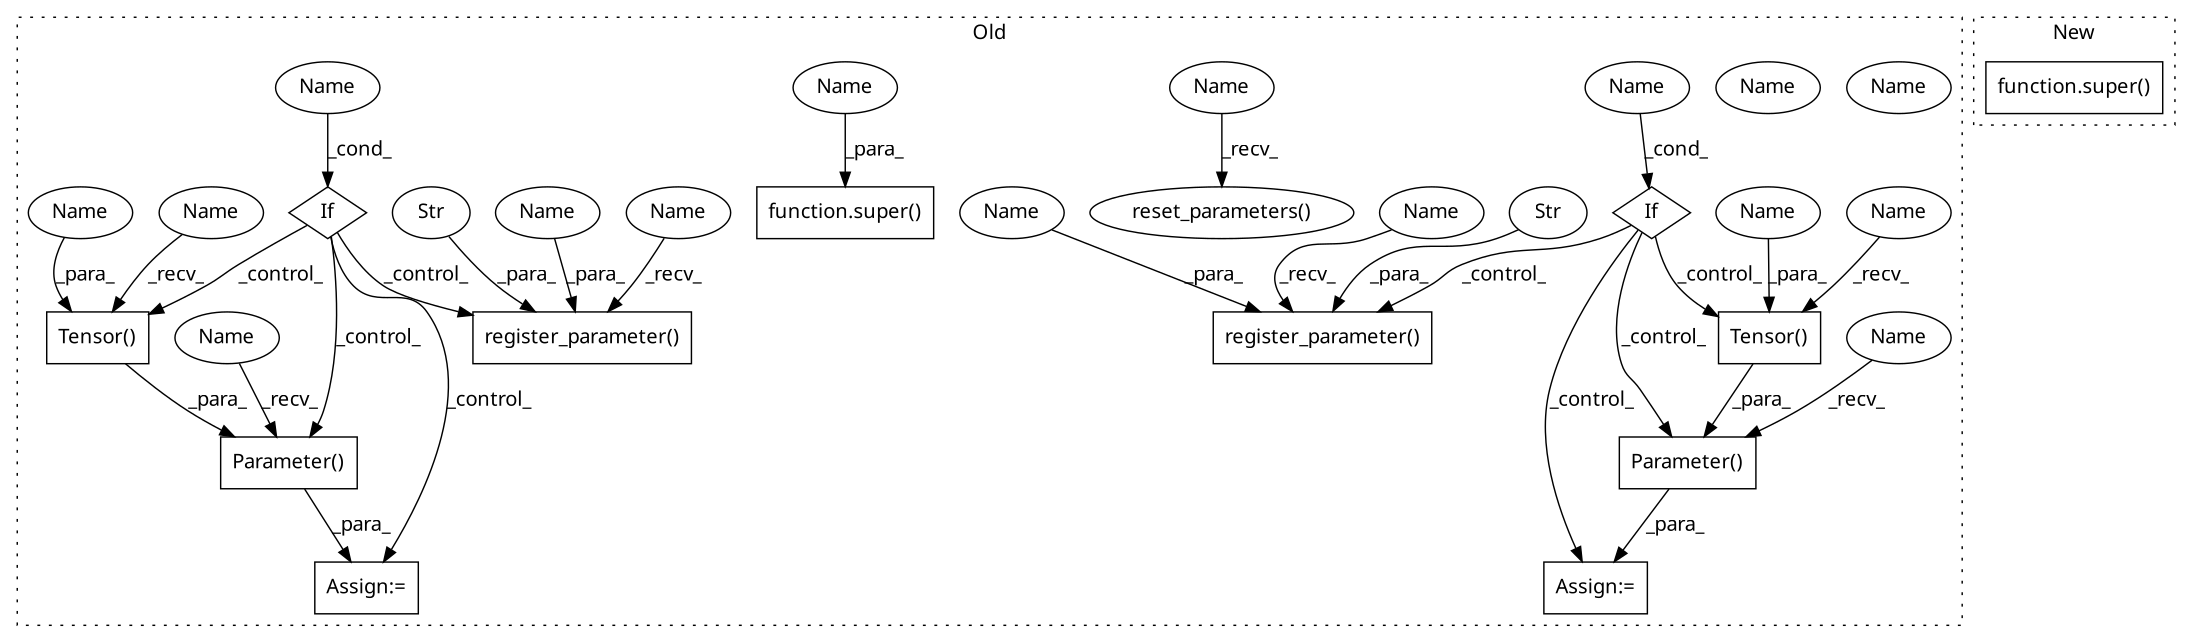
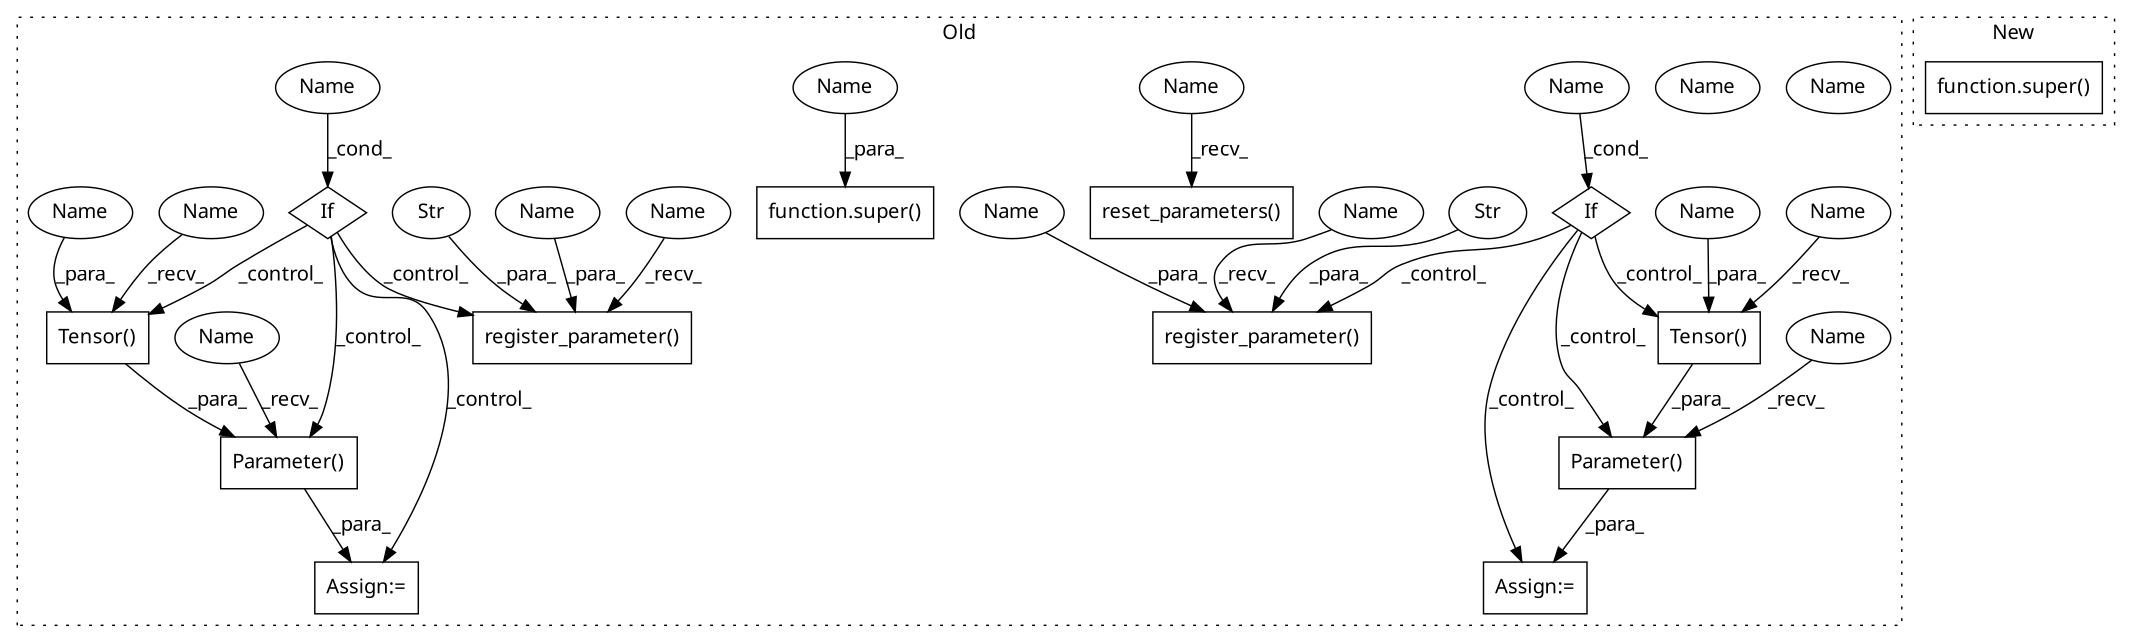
node "reset_parameters()": shape ellipse -> box
